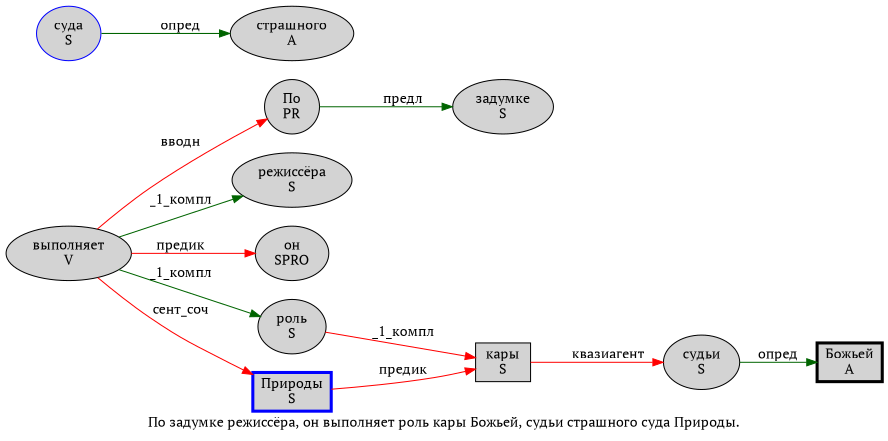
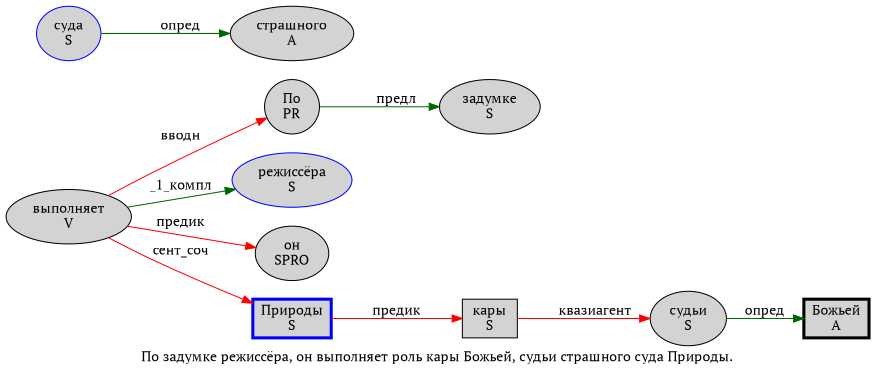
node "режиссёра S": color black -> blue
node "роль S": removed
